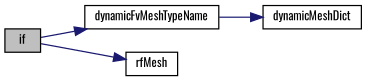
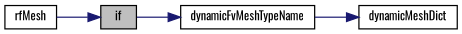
edge "if" -> "rfMesh": reversed
